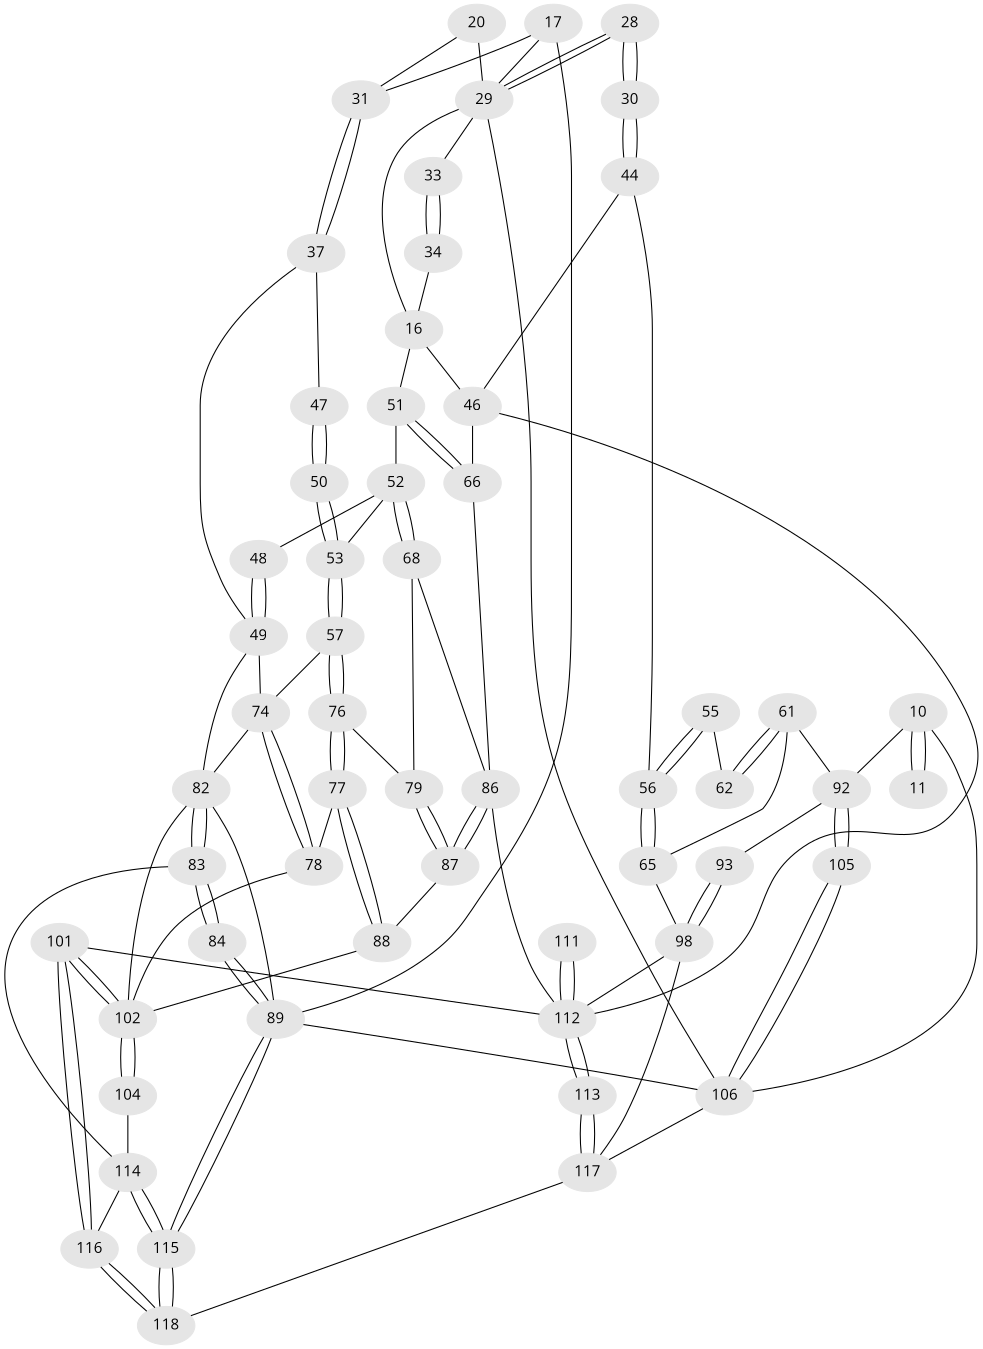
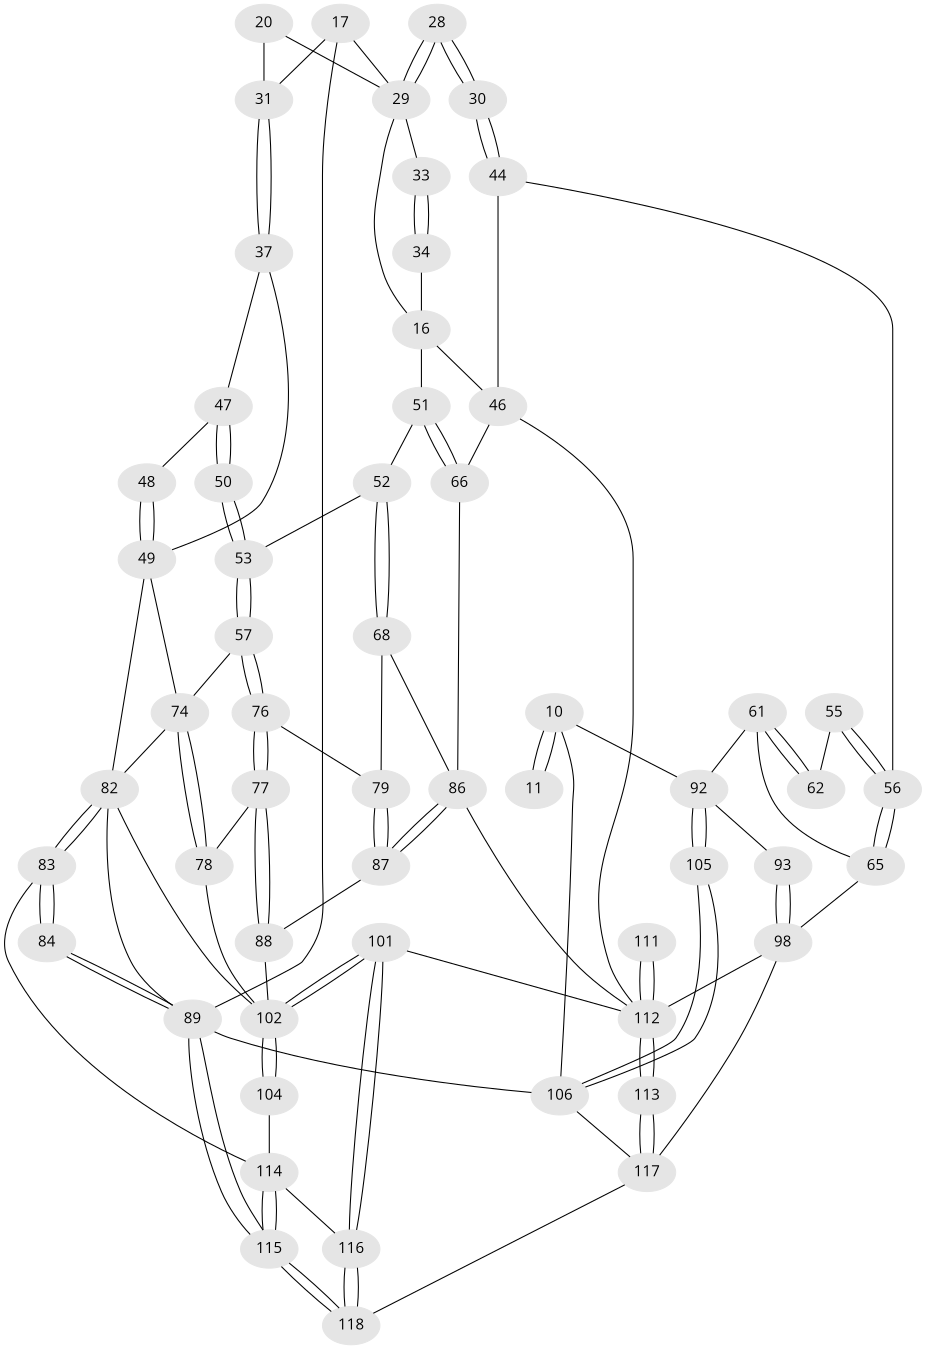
edge "52" -- "48": now "47" -- "48"
edge "29" -- "106": removed
